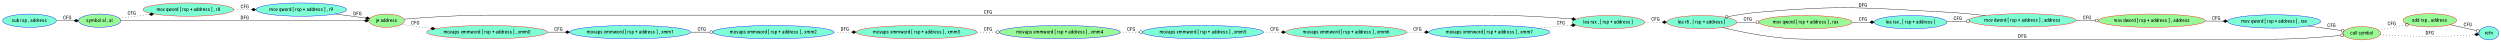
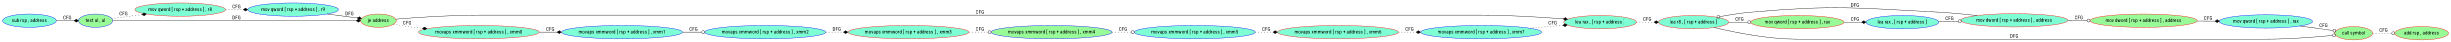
node "symbol al , al": label "symbol al , al" -> "test al , al"
node "retn": removed
